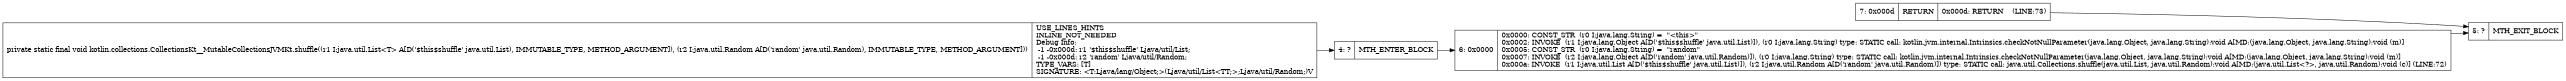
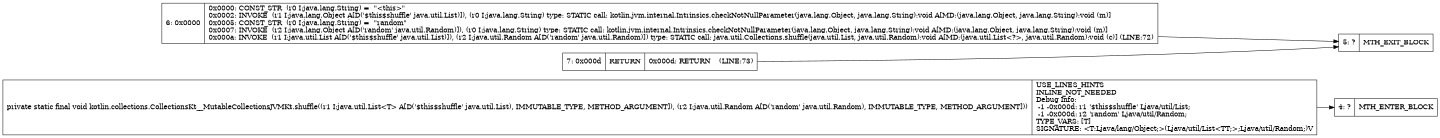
edge "4: ?" -> "6: 0x0000": removed
